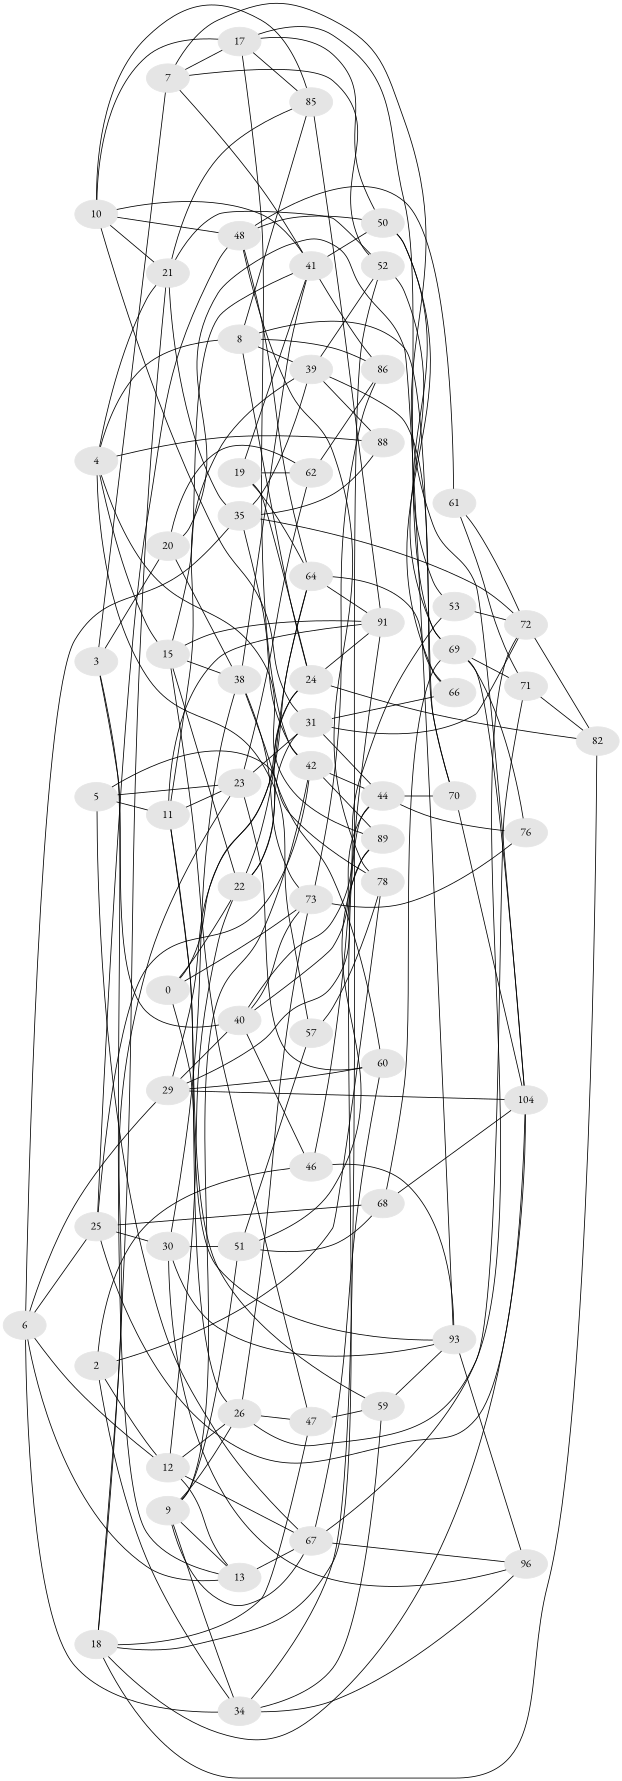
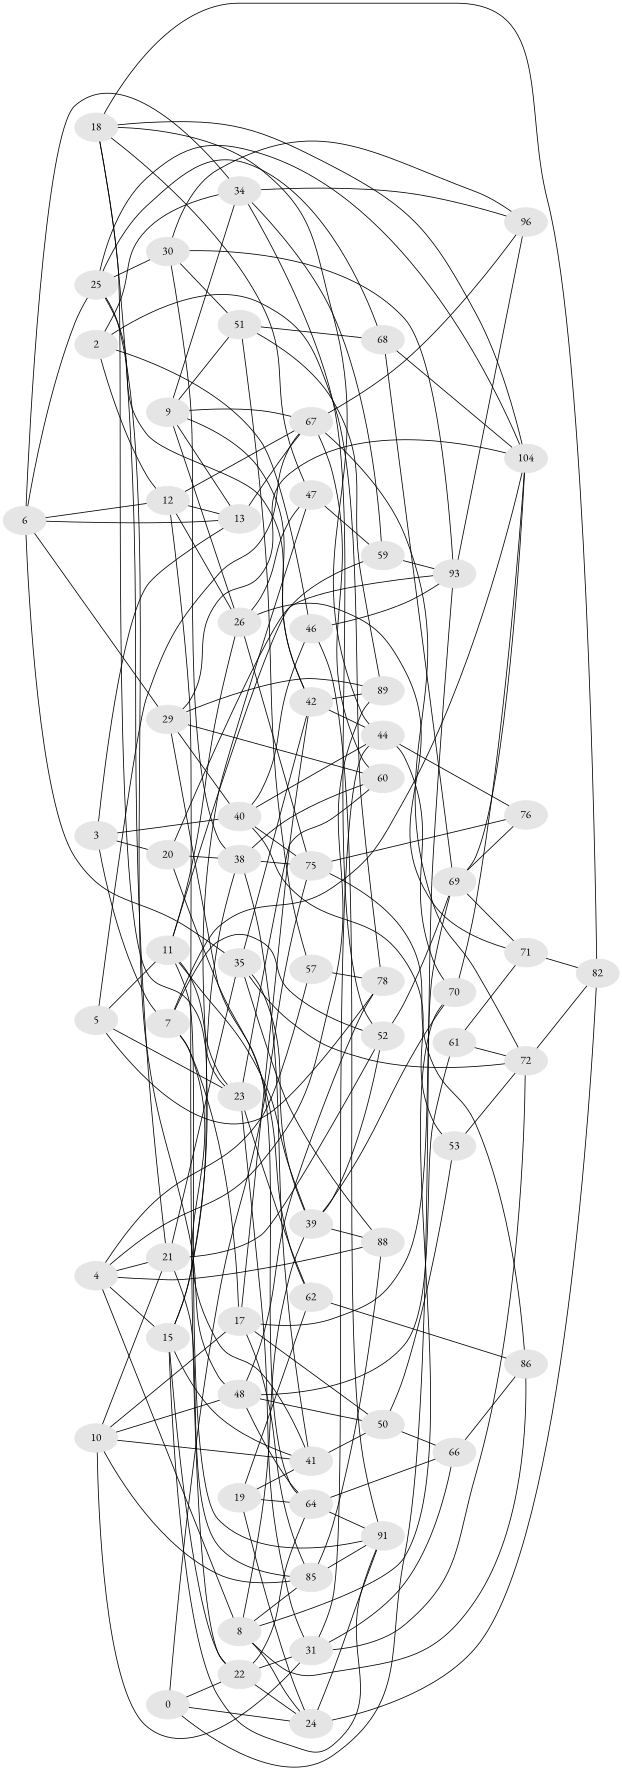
edge "41" -- "86": now "66" -- "86"
node "73": label "73" -> "75"
edge "88" -- "85": added
